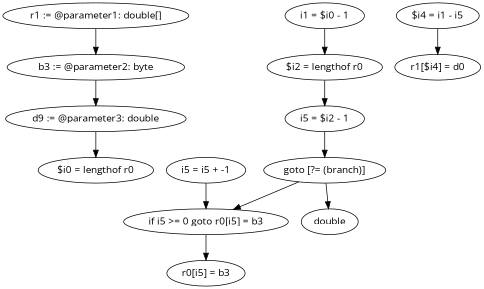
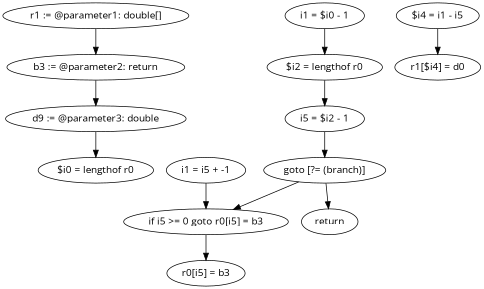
node "b3 := @parameter2: byte": label "b3 := @parameter2: byte" -> "b3 := @parameter2: return"
node "i5 = i5 + -1": label "i5 = i5 + -1" -> "i1 = i5 + -1"
node "double": label "double" -> "return"
